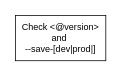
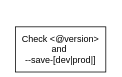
node "Check <@version> and --save-[dev|prod|]": moved (60, 38) -> (60, 49)
